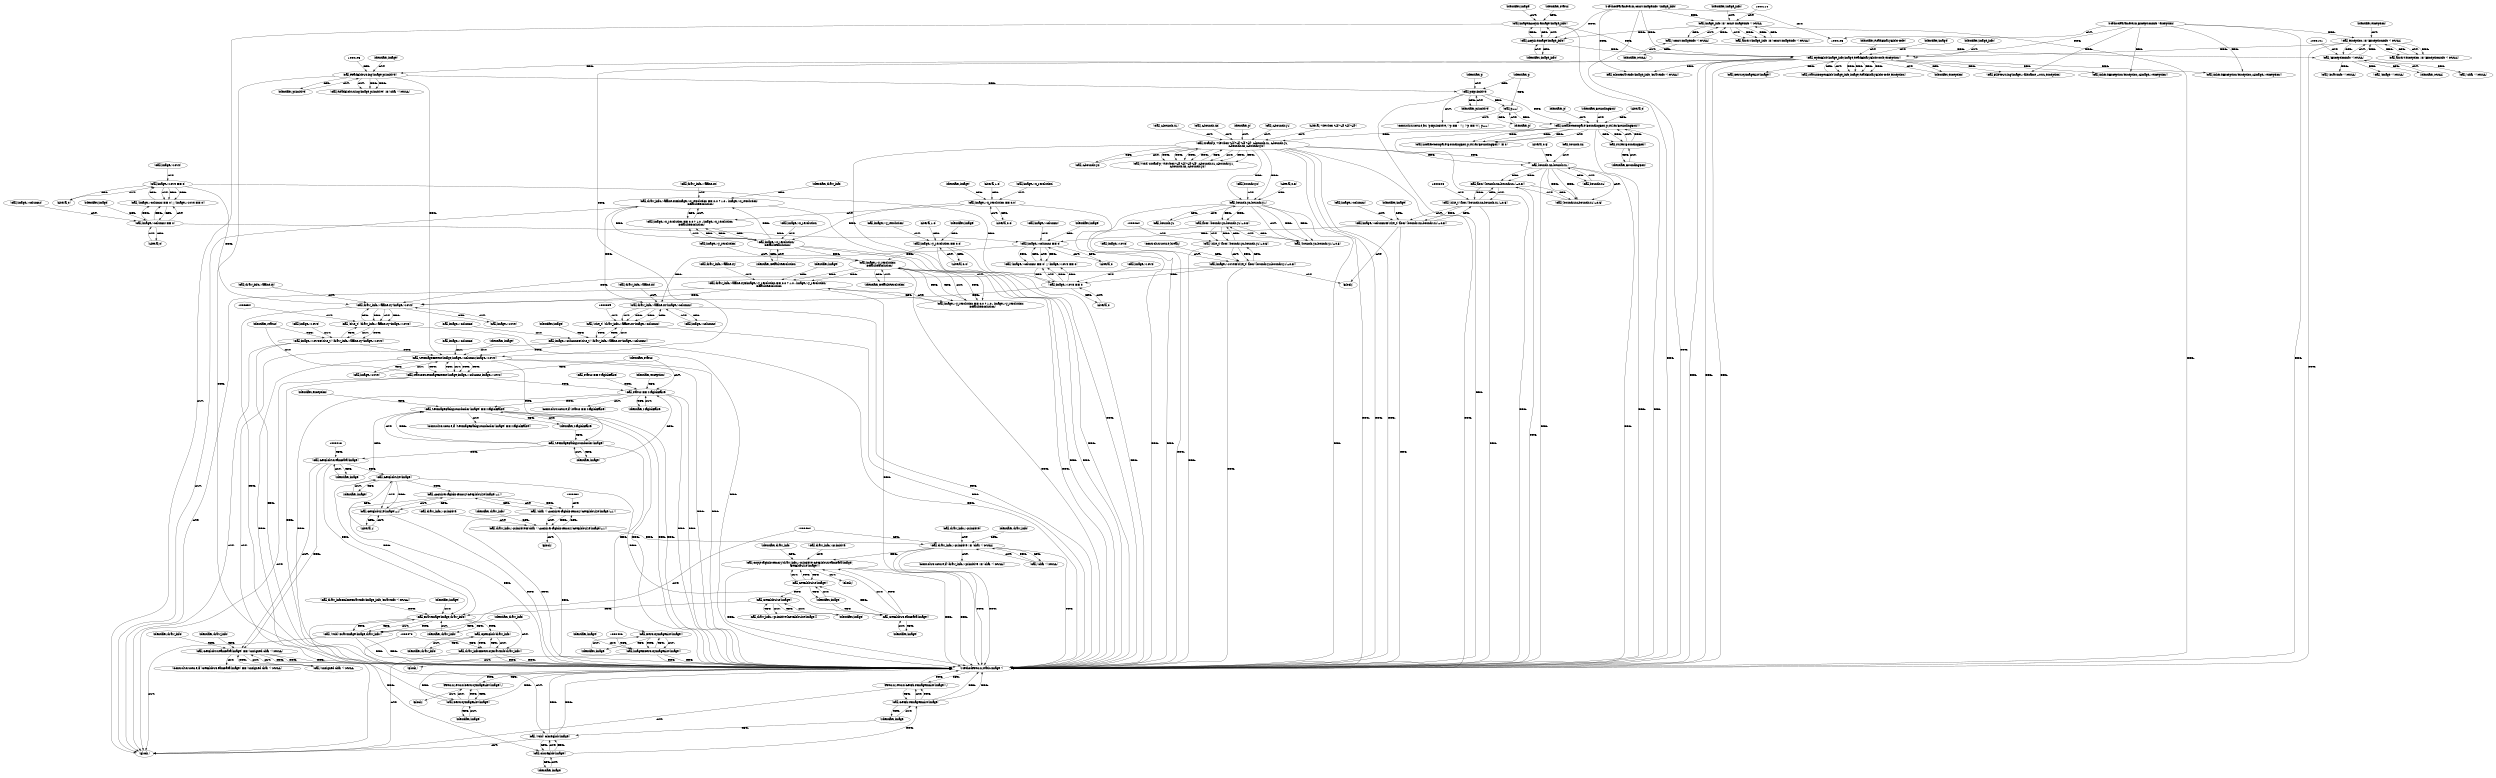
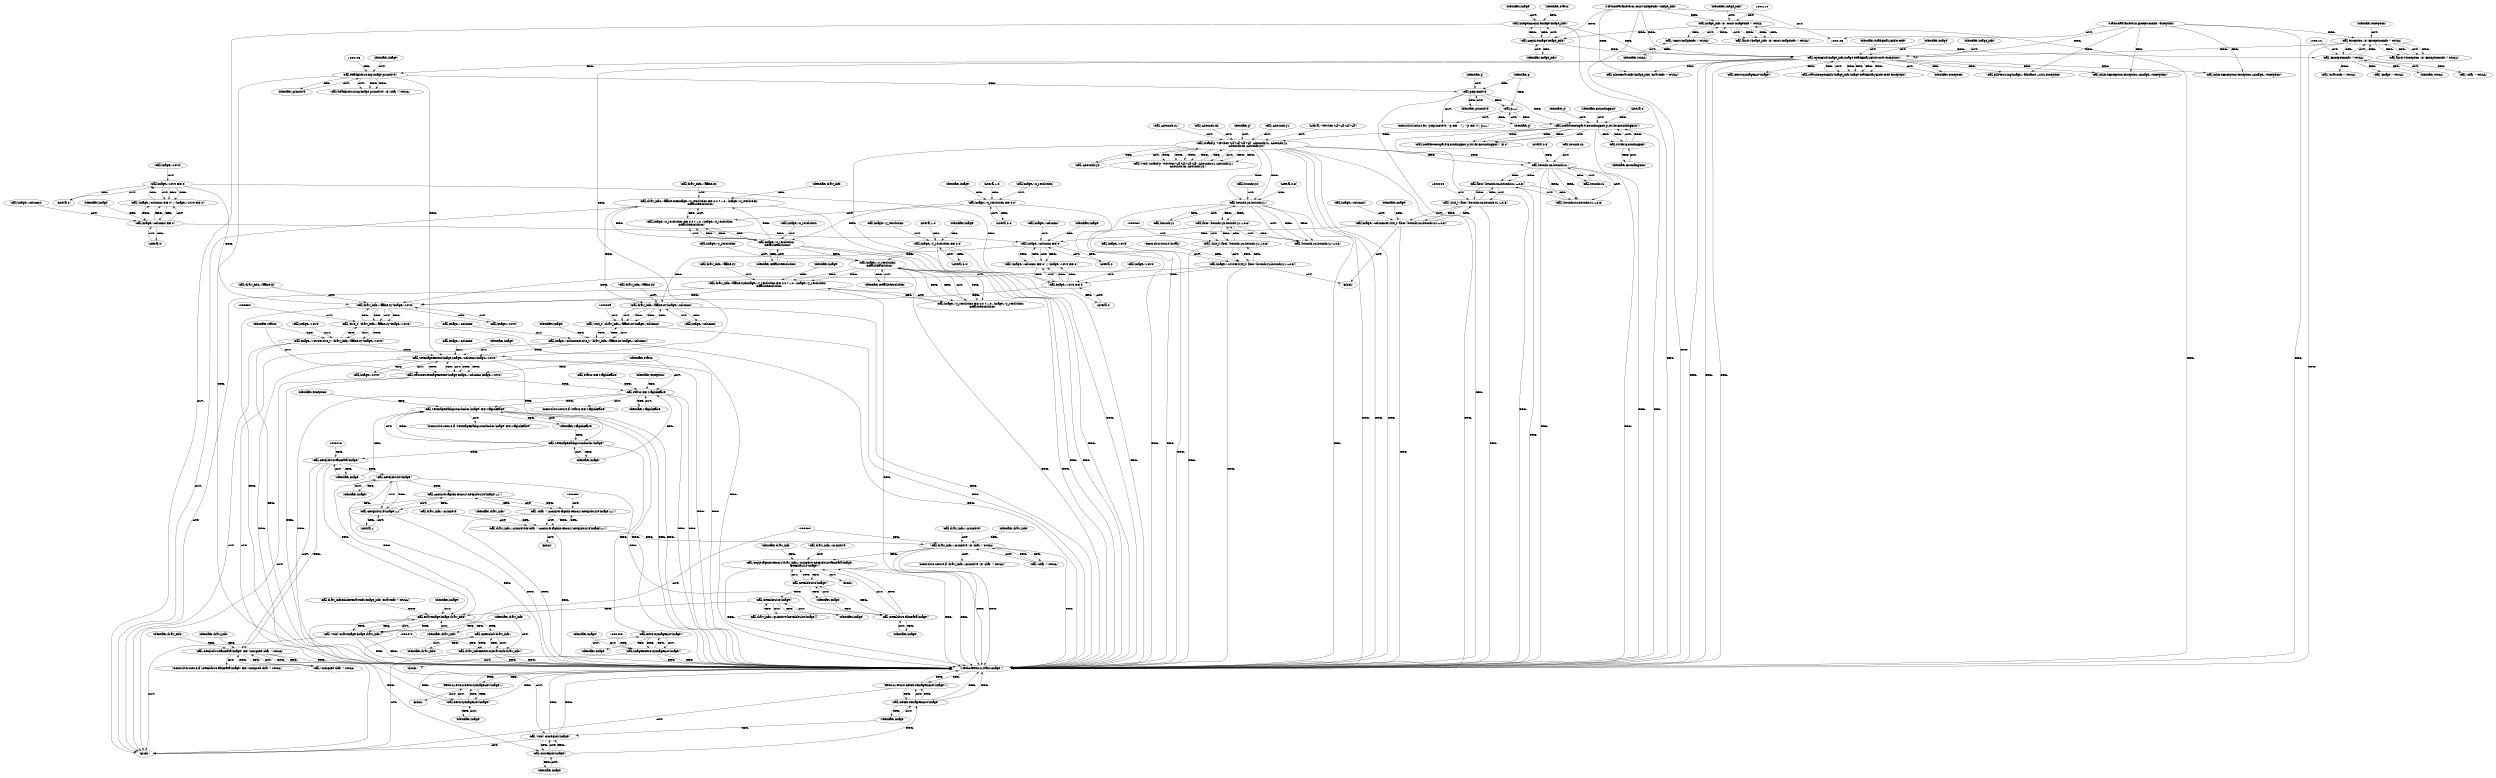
edge "(Call,GetBlobStreamData(image) == (unsigned char *) NULL)" -> "(Call,(unsigned char *) NULL)": label "AST: " -> "CFG: "
